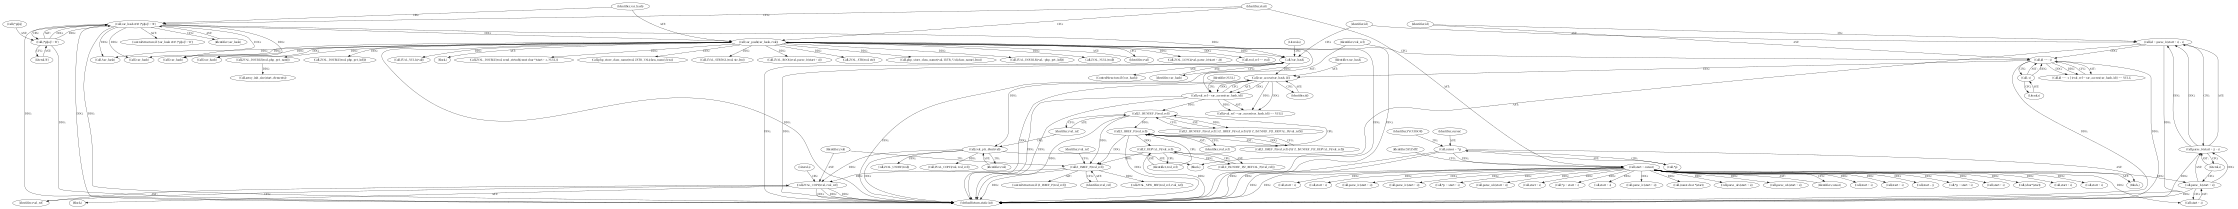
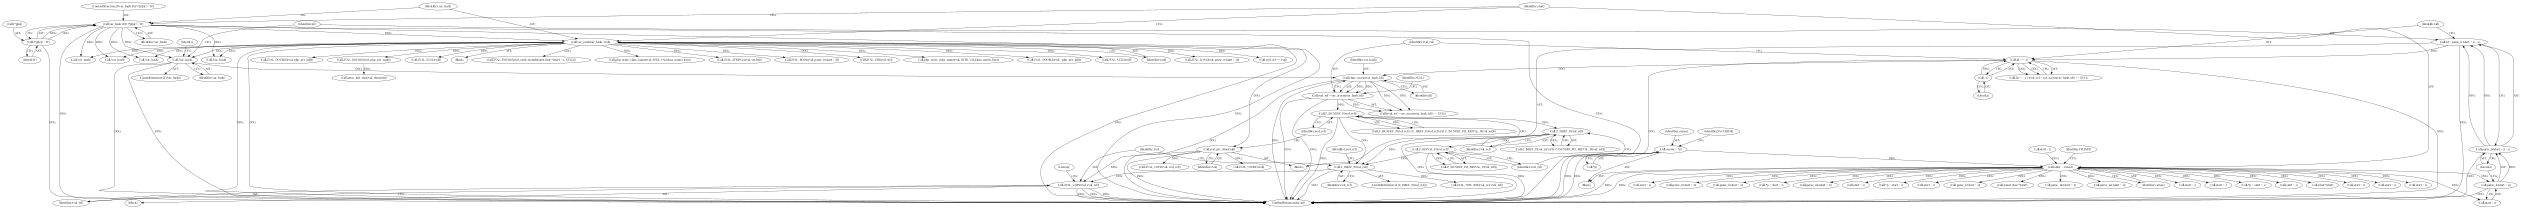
edge "(Call,var_hash && (*p)[0] != 'R')" -> "(ControlStructure,if (var_hash && (*p)[0] != 'R'))": reversed
node "(Call,array_init_size(start, elements))": label "(Call,array_init_size(start, elements))" -> "(Call,array_init_size(rval, elements))"
node "(Call,var_access(var_hash, id))": label "(Call,var_access(var_hash, id))" -> "(Call,class_access(var_hash, id))"
edge "(Call,start = cursor)" -> "(Call,start - 3)": reversed
